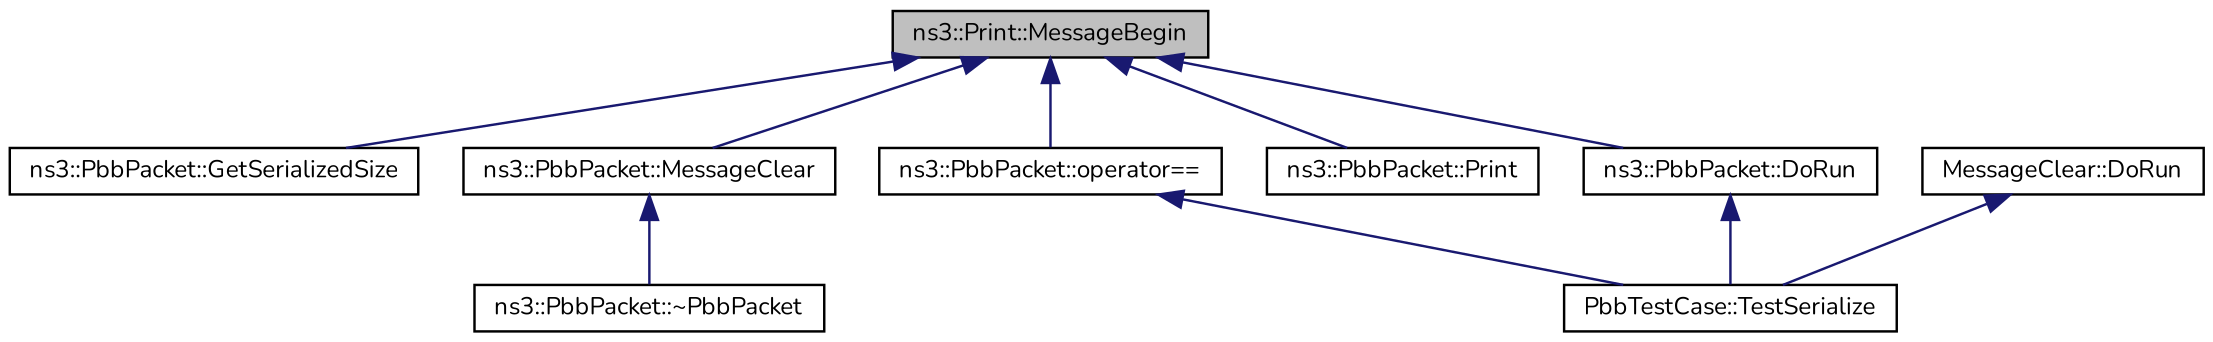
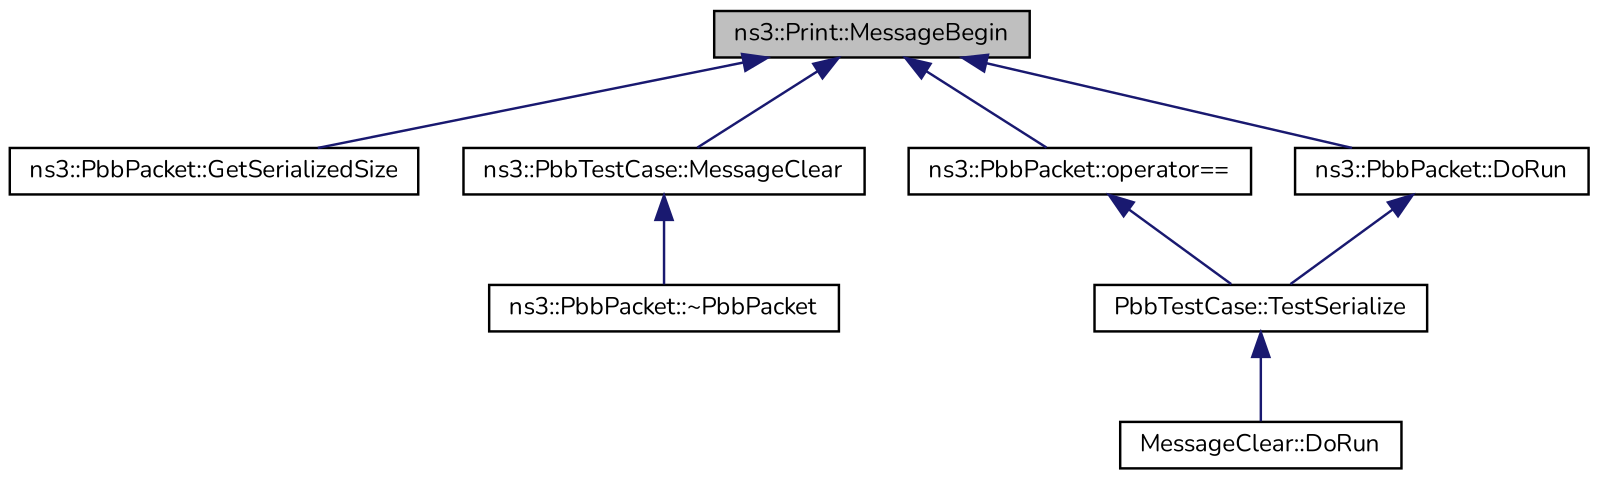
node "ns3::PbbPacket::MessageClear": label "ns3::PbbPacket::MessageClear" -> "ns3::PbbTestCase::MessageClear"
node "ns3::PbbPacket::Print": removed
edge "PbbTestCase::TestSerialize" -> "MessageClear::DoRun": reversed
